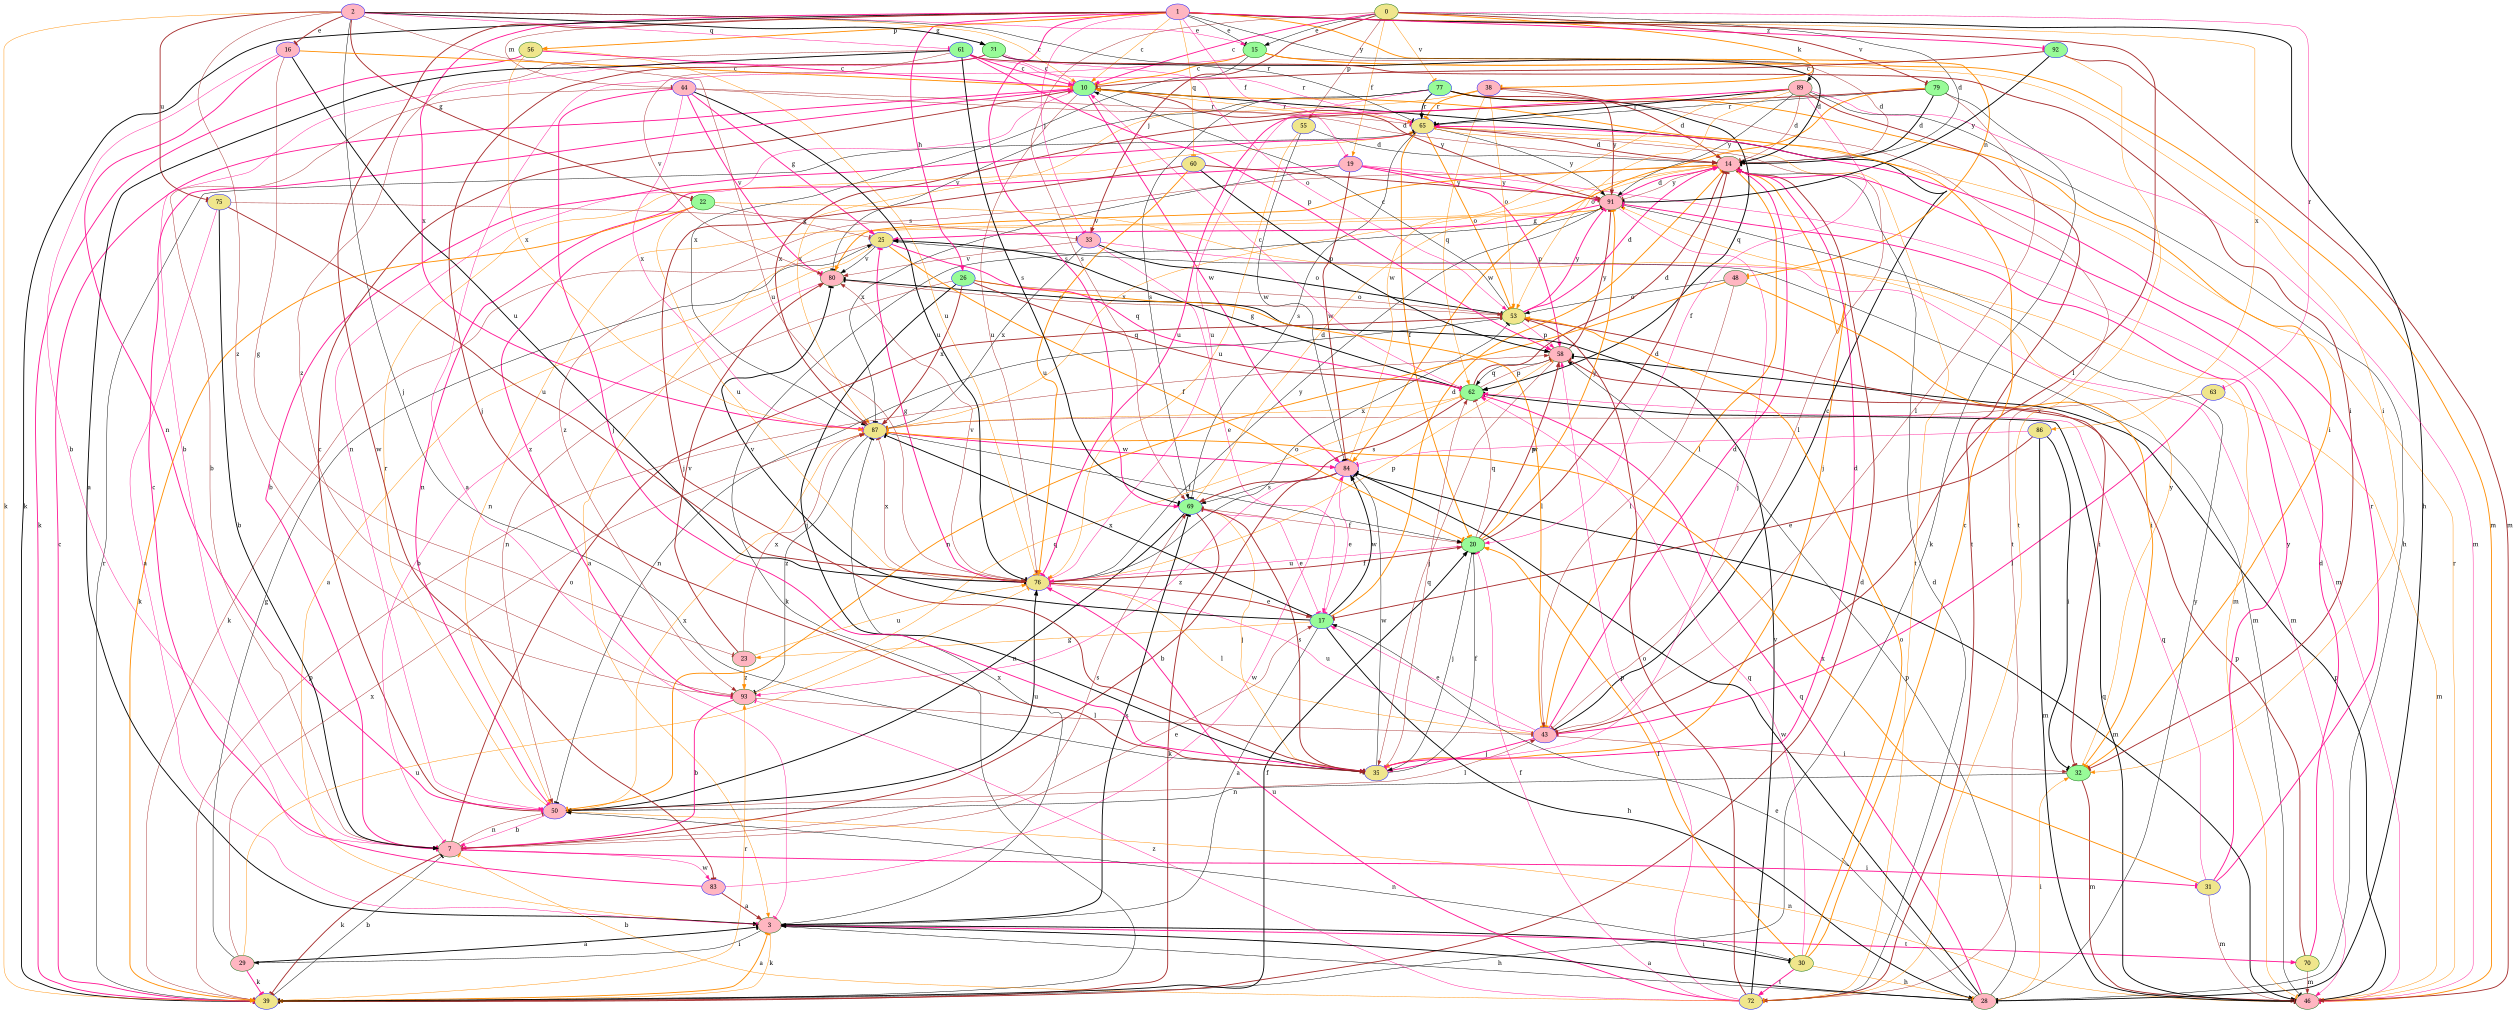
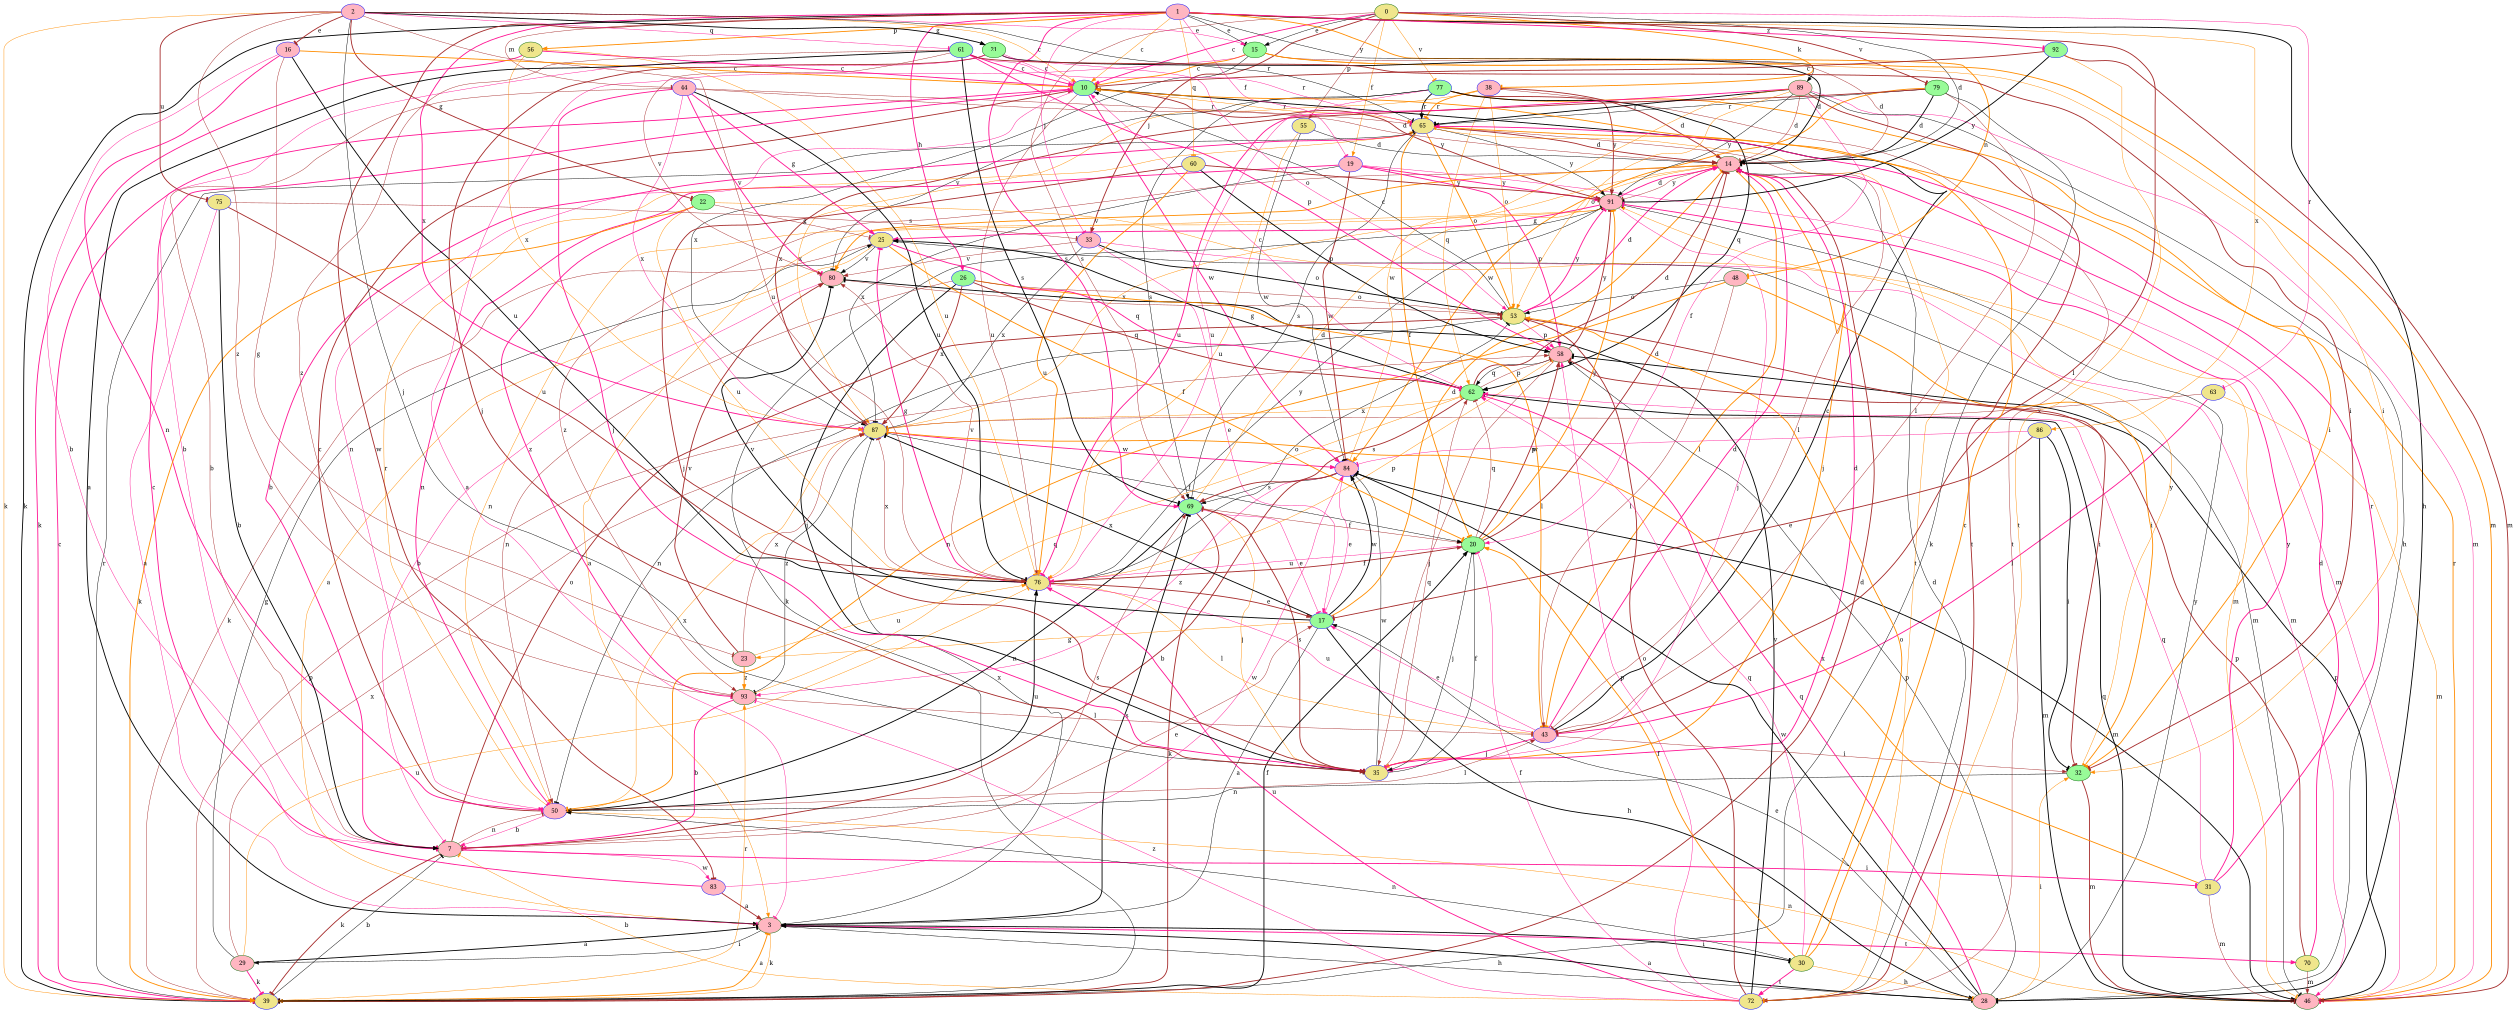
edge "46" -> "65": style solid -> bold
